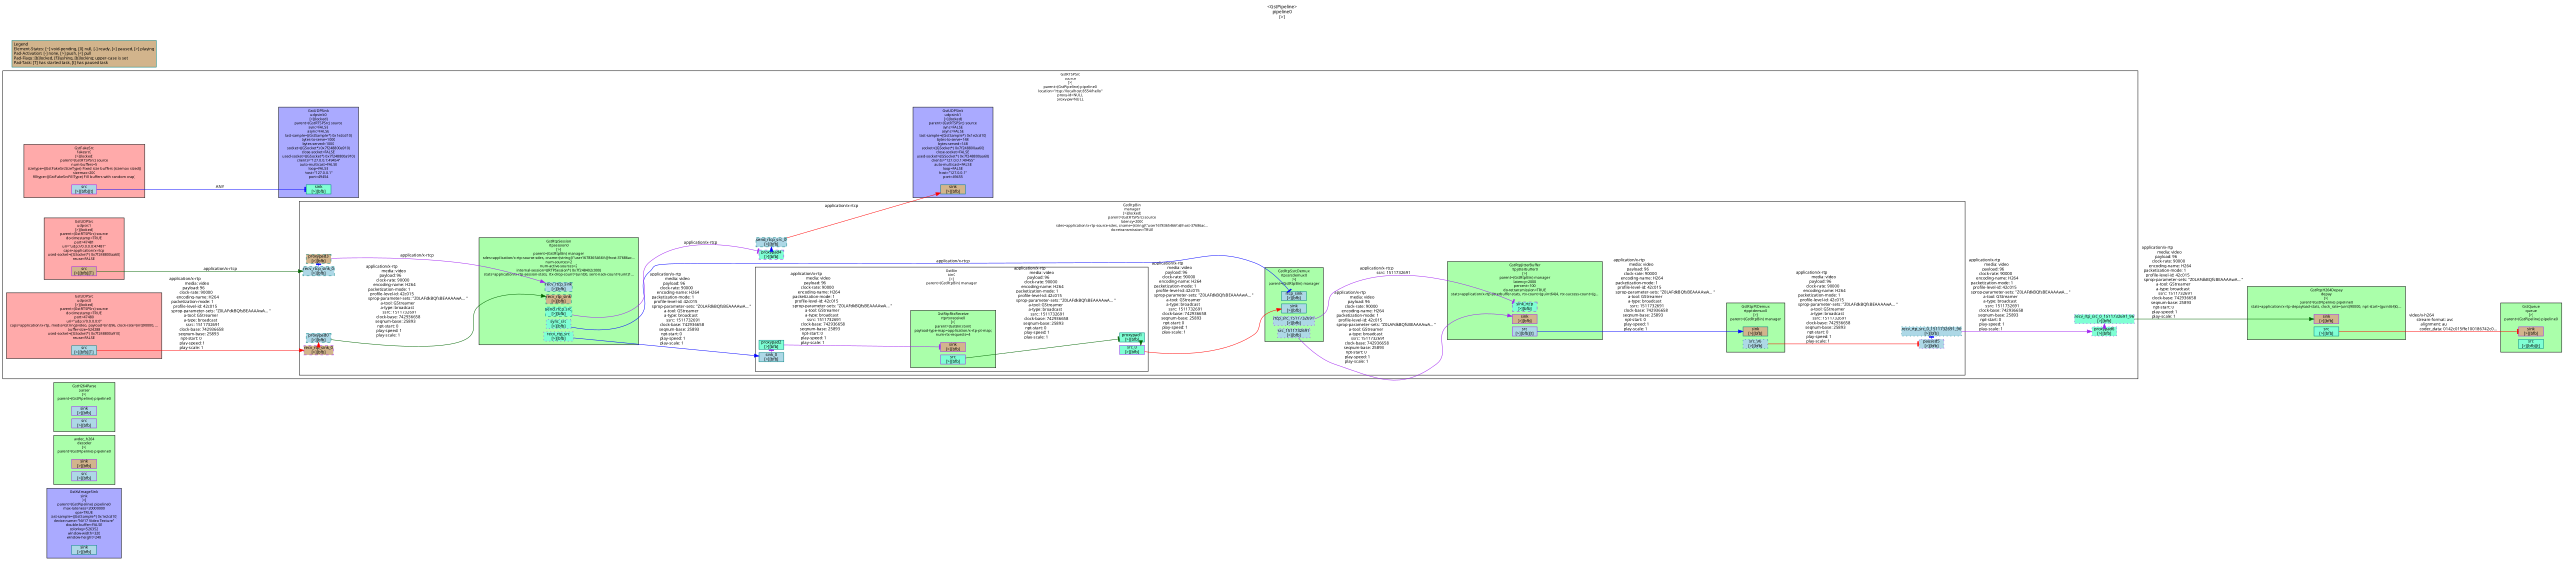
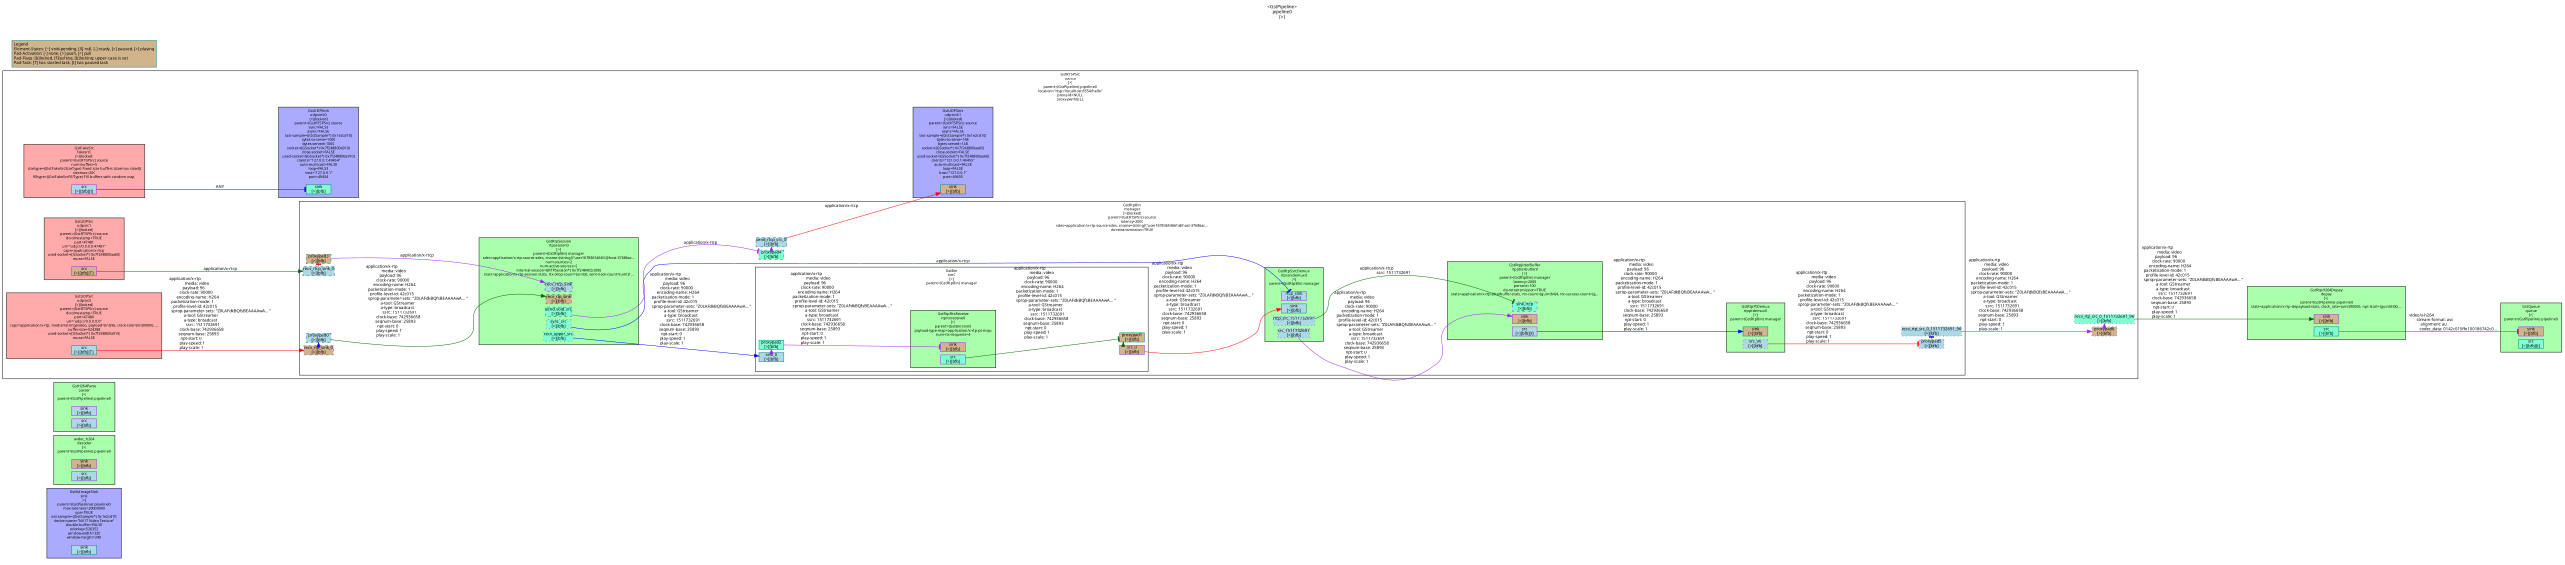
edge "proxypad4 [>][bfb]" -> "send_rtcp_src_0 [>][bfb]": color blue -> purple
edge "recv_rtcp_sink_0 [>][bfb]" -> "proxypad3 [>][bfb]": color blue -> red
edge "rtcp_src_1511732691 [>][bfb]" -> "sink_rtcp [>][bfb]": color purple -> darkgreen
node "rtcp_sink [>][bfb]": color teal -> purple
node "send_rtcp_src [>][bfb]": label "send_rtcp_src [>][bfb]" -> "send_void_src [>][bfb]"
node "rtcp_src_1511732691 [>][bfb]": color purple -> teal
node "proxypad6 [>][bfb]": fillcolor aquamarine -> tan
node "recv_rtp_src [>][bfb]": label "recv_rtp_src [>][bfb]" -> "recv_upper_src [>][bfb]"
node "proxypad1 [>][bfb]": fillcolor aquamarine -> tan
edge "proxypad1 [>][bfb]" -> "src_0 [>][bfb]": reversed
node "src_96 [>][bfb]": color teal -> purple
node "paused5 [>][bfb]": label "paused5 [>][bfb]" -> "proxypad5 [>][bfb]"
edge "recv_rtp_sink_0 [>][bfb]" -> "proxypad0 [>][bfb]": color red -> blue
node "src_0 [>][bfb]": fillcolor aquamarine -> tan
edge "sink_0 [>][bfb]" -> "proxypad2 [>][bfb]": arrowhead tee -> normal
